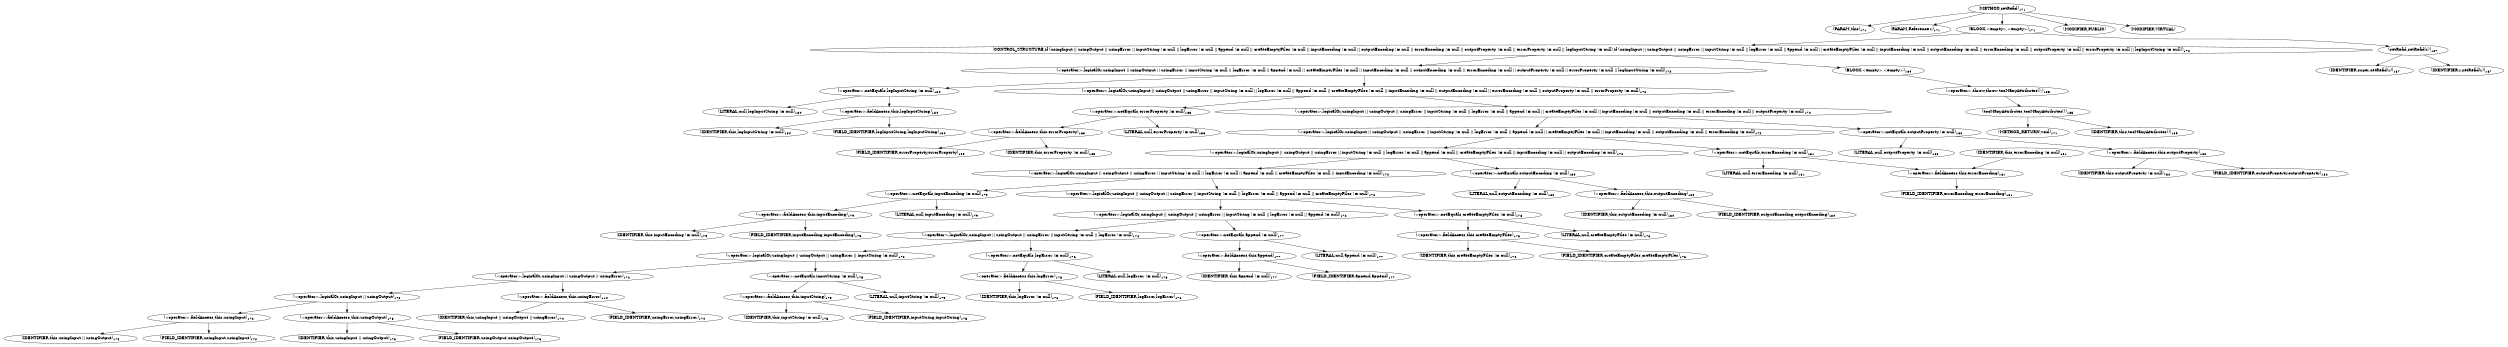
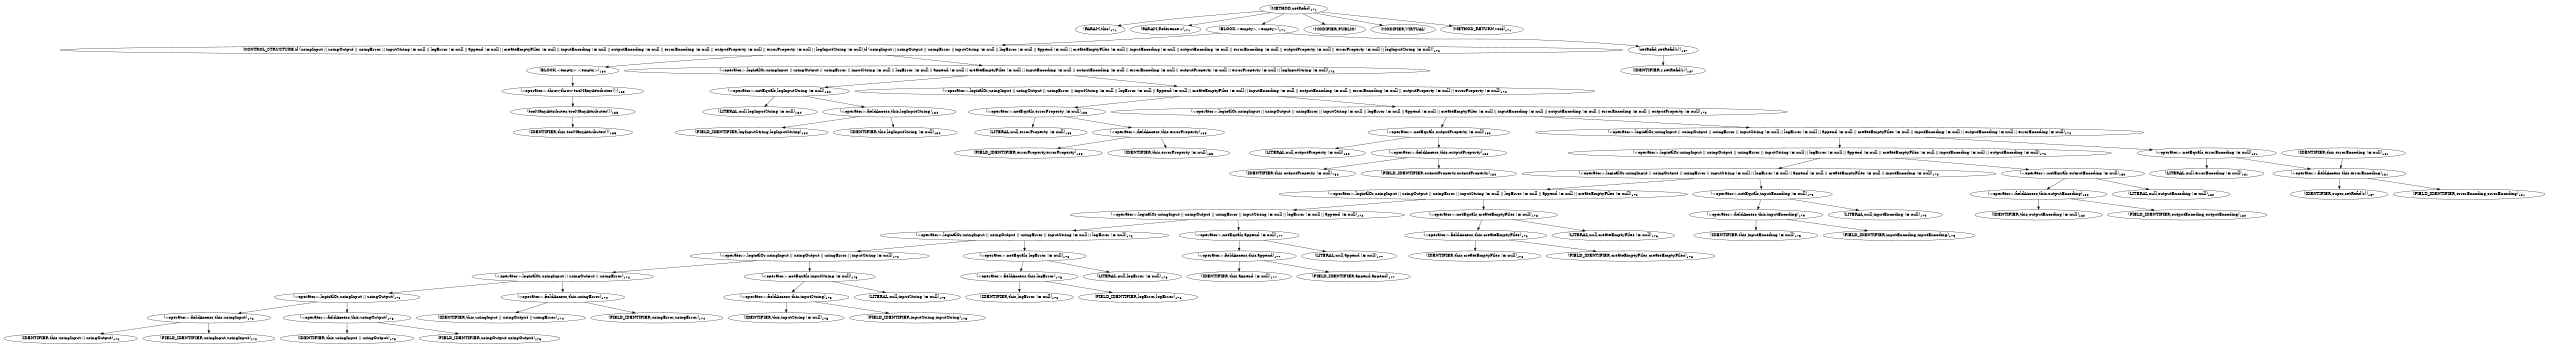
edge "(setRefid,setRefid(r))" -> "(IDENTIFIER,super,setRefid(r))": now "(<operator>.fieldAccess,this.errorEncoding)" -> "(IDENTIFIER,super,setRefid(r))"
edge "(tooManyAttributes,tooManyAttributes())" -> "(METHOD_RETURN,void)": now "(METHOD,setRefid)" -> "(METHOD_RETURN,void)"
node "(<operator>.fieldAccess,this.usingError)": text "114" -> "174"
